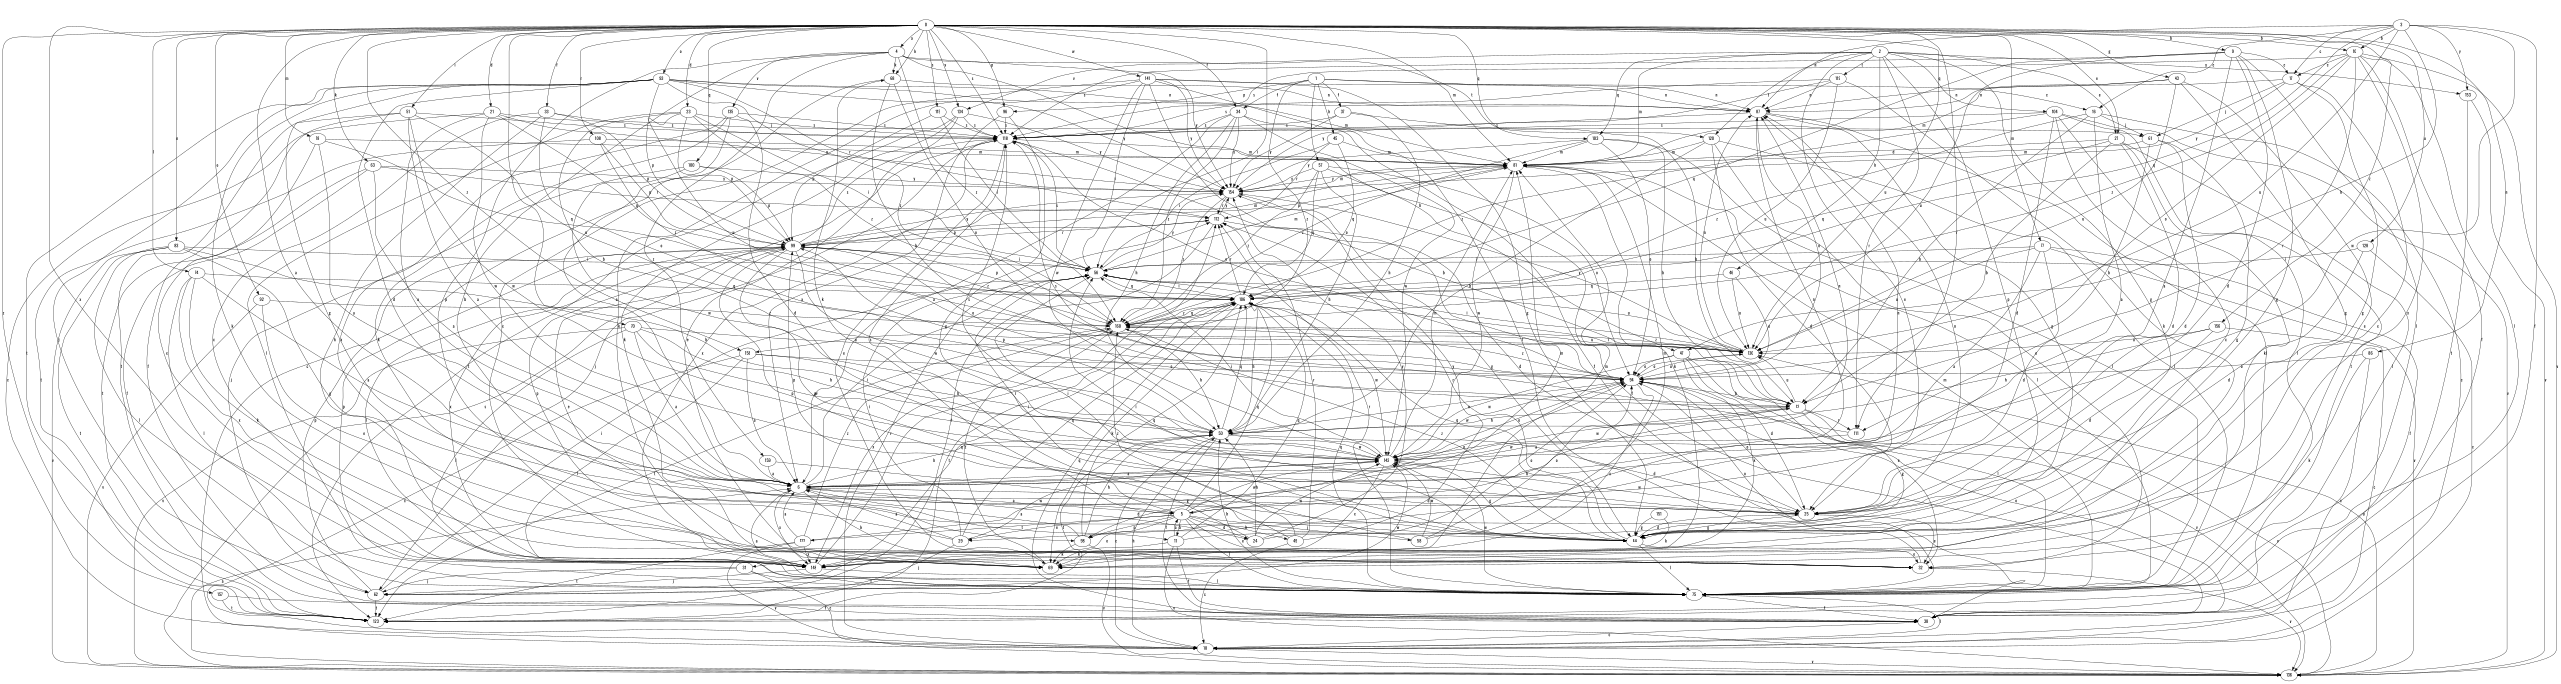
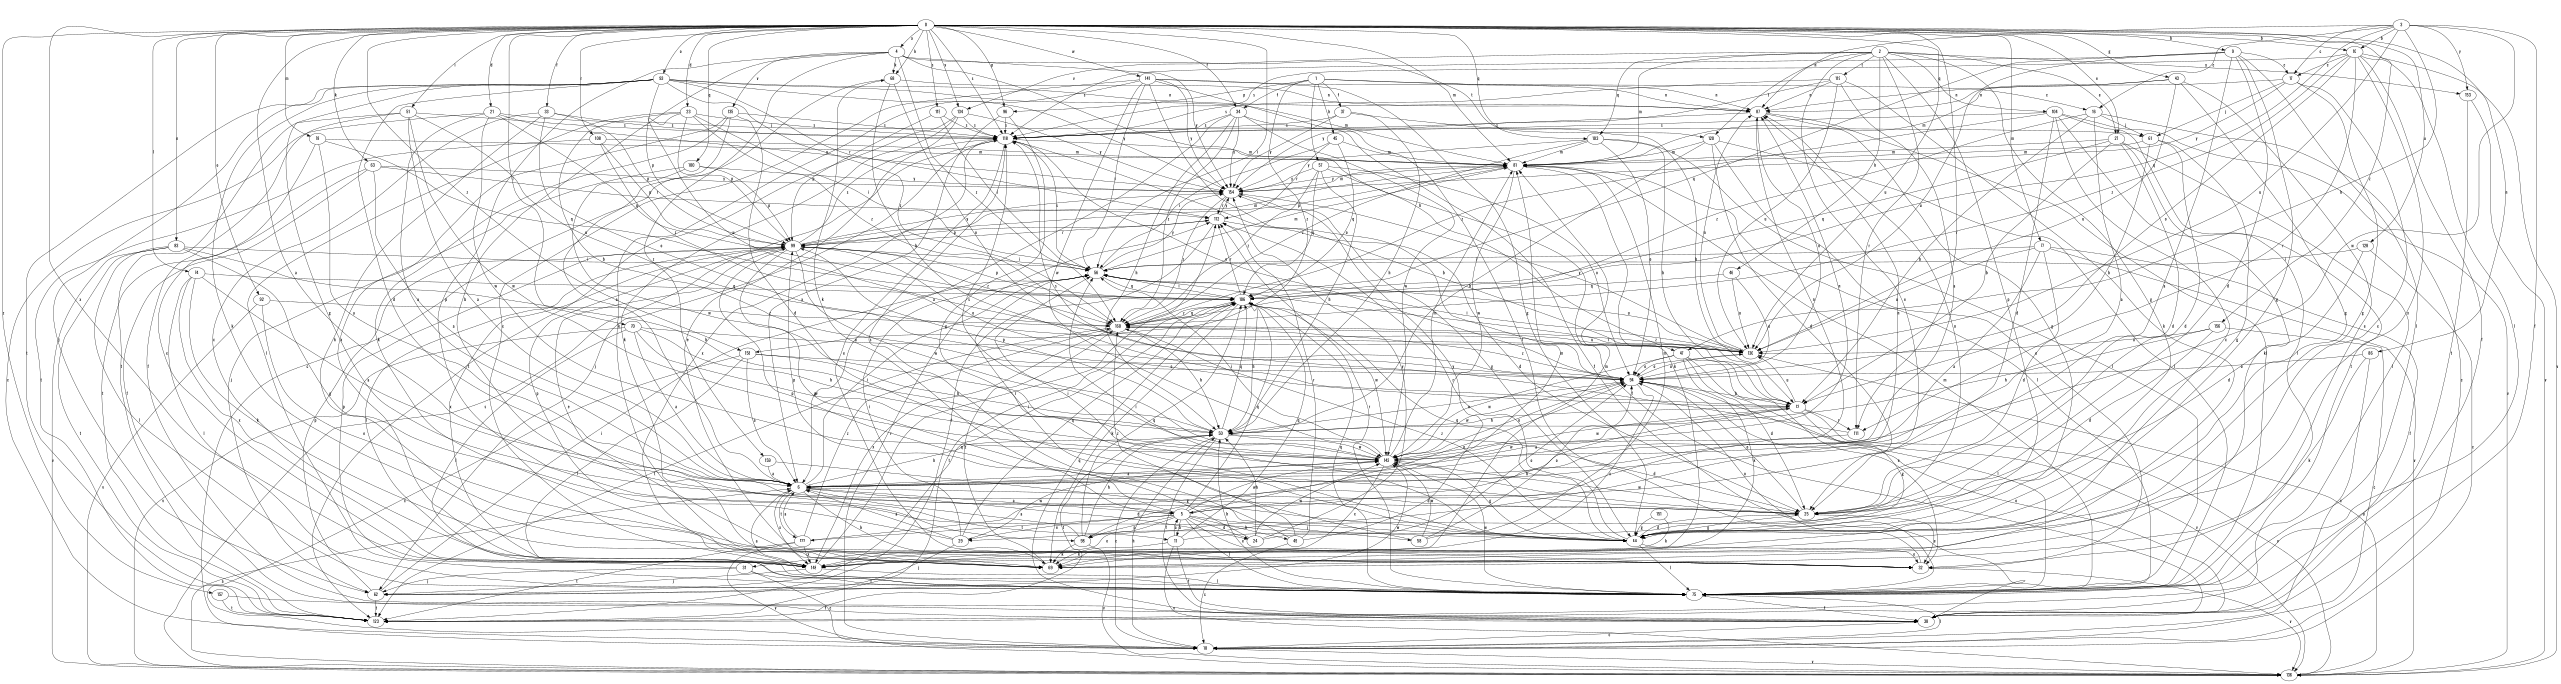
edge "27" -> "81": label "d" -> "m"
edge "119" -> "6": added, label "a"
edge "6" -> "122": added, label "t"
